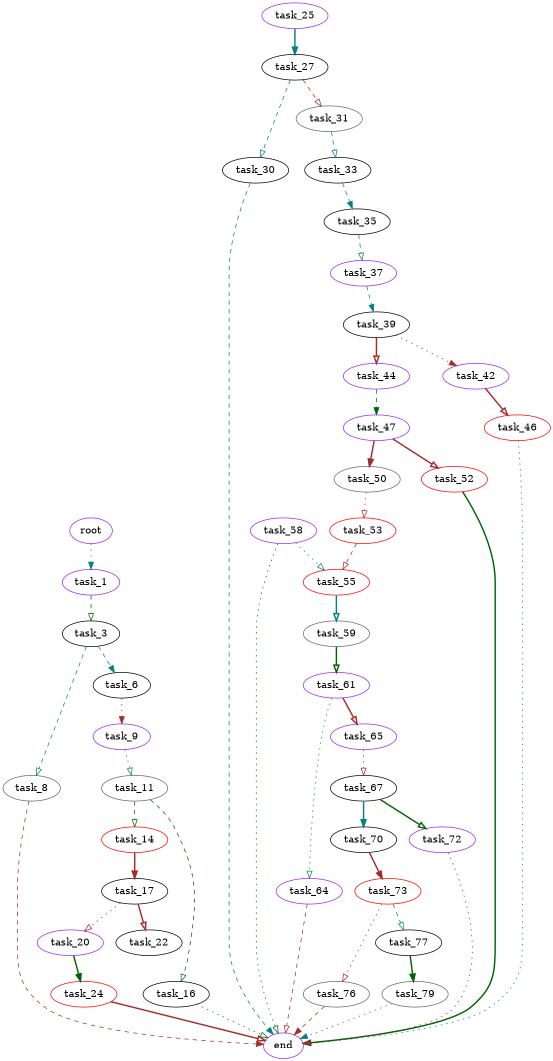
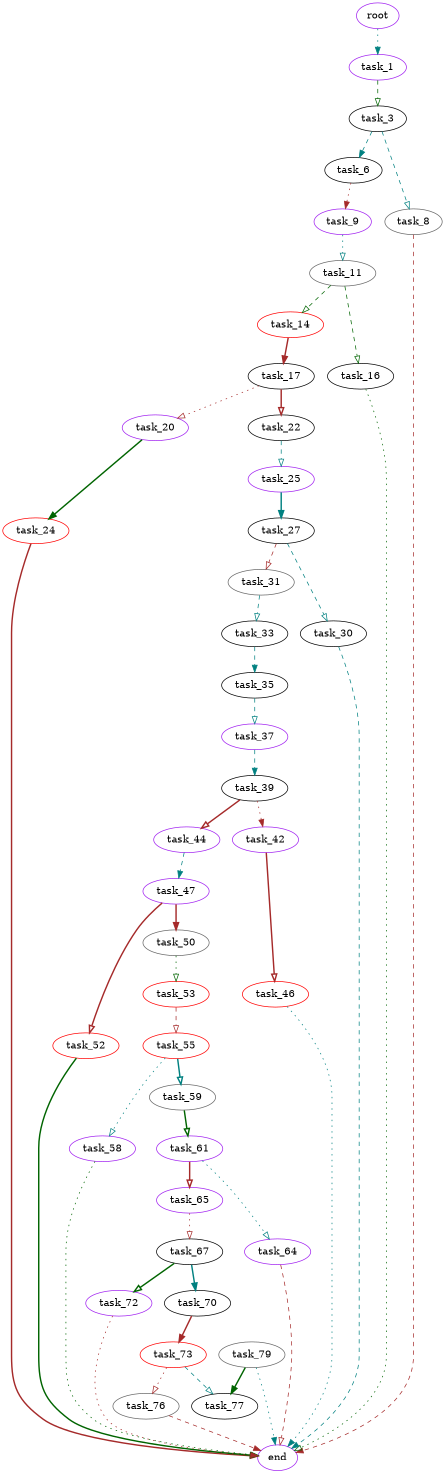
edge "task_44" -> "task_47": color darkgreen -> teal
edge "task_22" -> "task_25": added
edge "task_50" -> "task_53": color brown -> darkgreen
edge "task_58" -> "task_55": reversed
edge "task_77" -> "task_79": reversed
